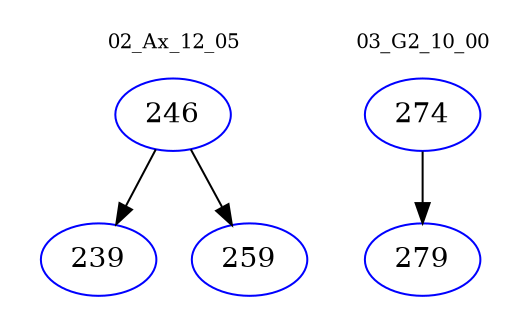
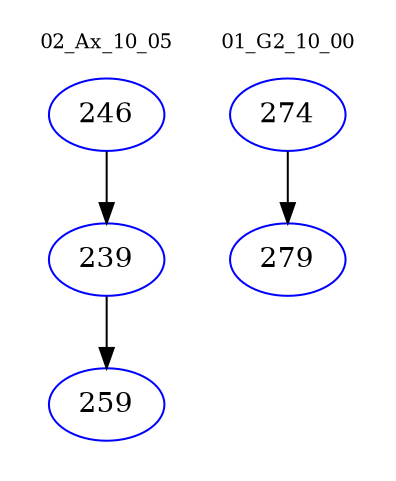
cluster "02_Ax_12_05": label "02_Ax_12_05" -> "02_Ax_10_05"
cluster "03_G2_10_00": label "03_G2_10_00" -> "01_G2_10_00"
edge "246" -> "259": now "239" -> "259"
